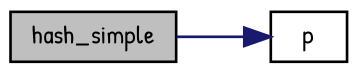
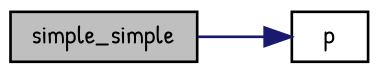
node "hash_simple": label "hash_simple" -> "simple_simple"
